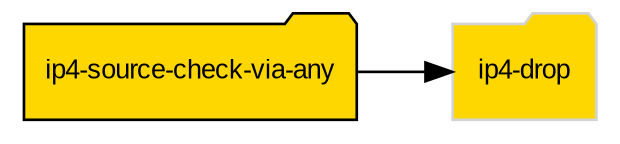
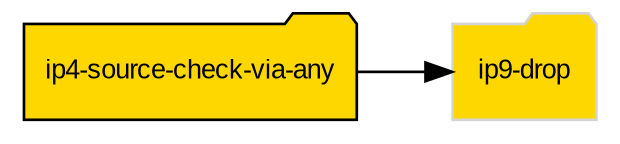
node "ip4-drop": label "ip4-drop" -> "ip9-drop"
